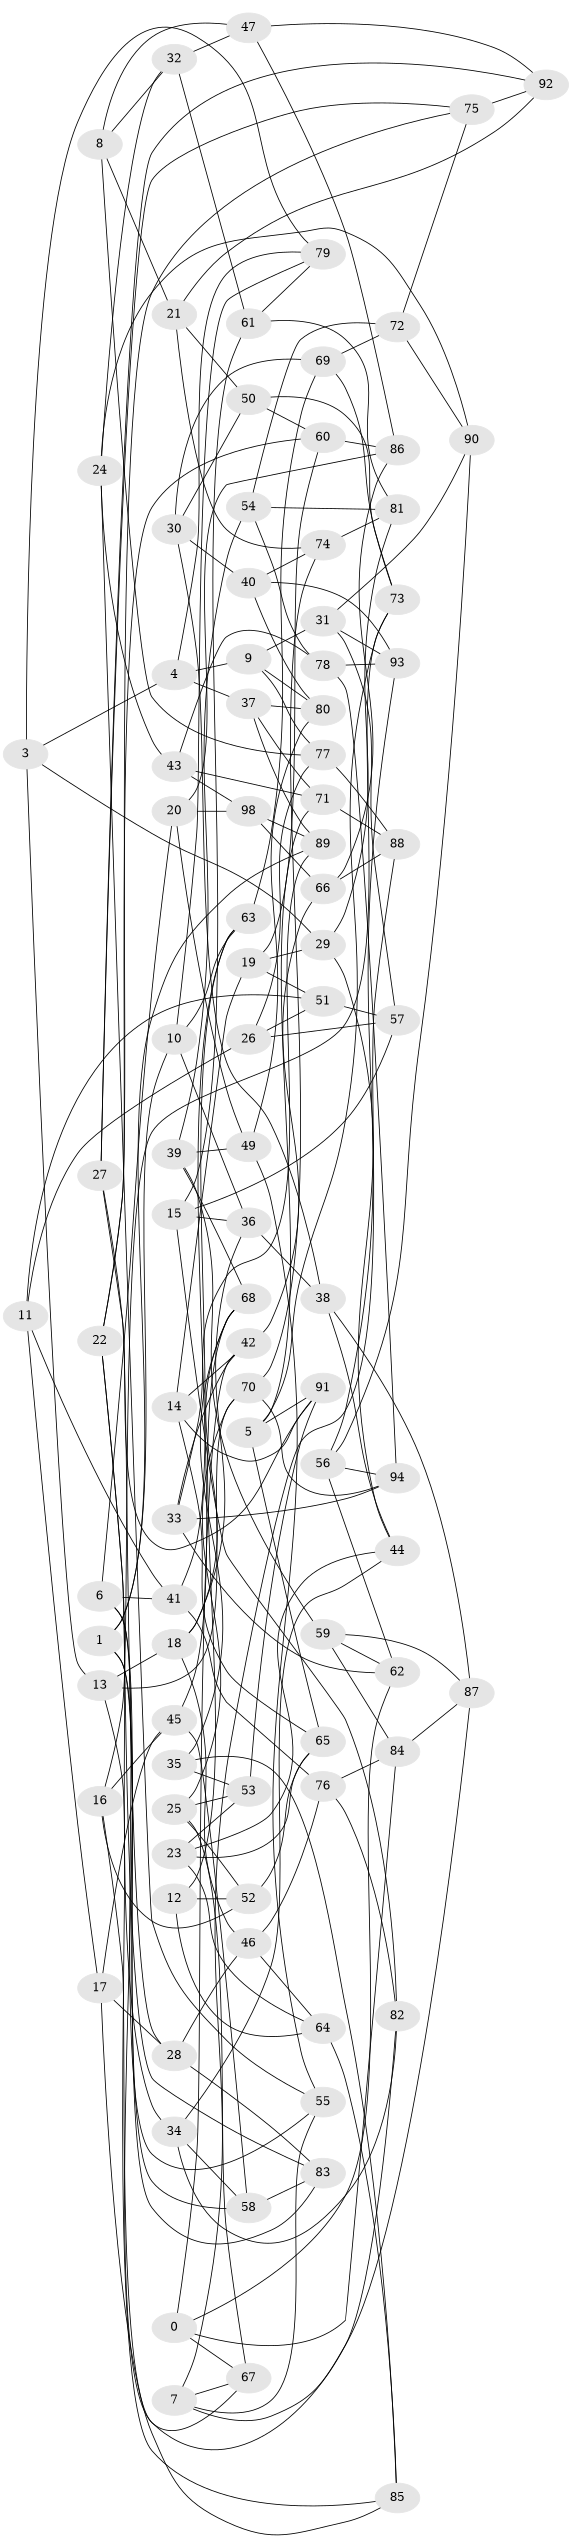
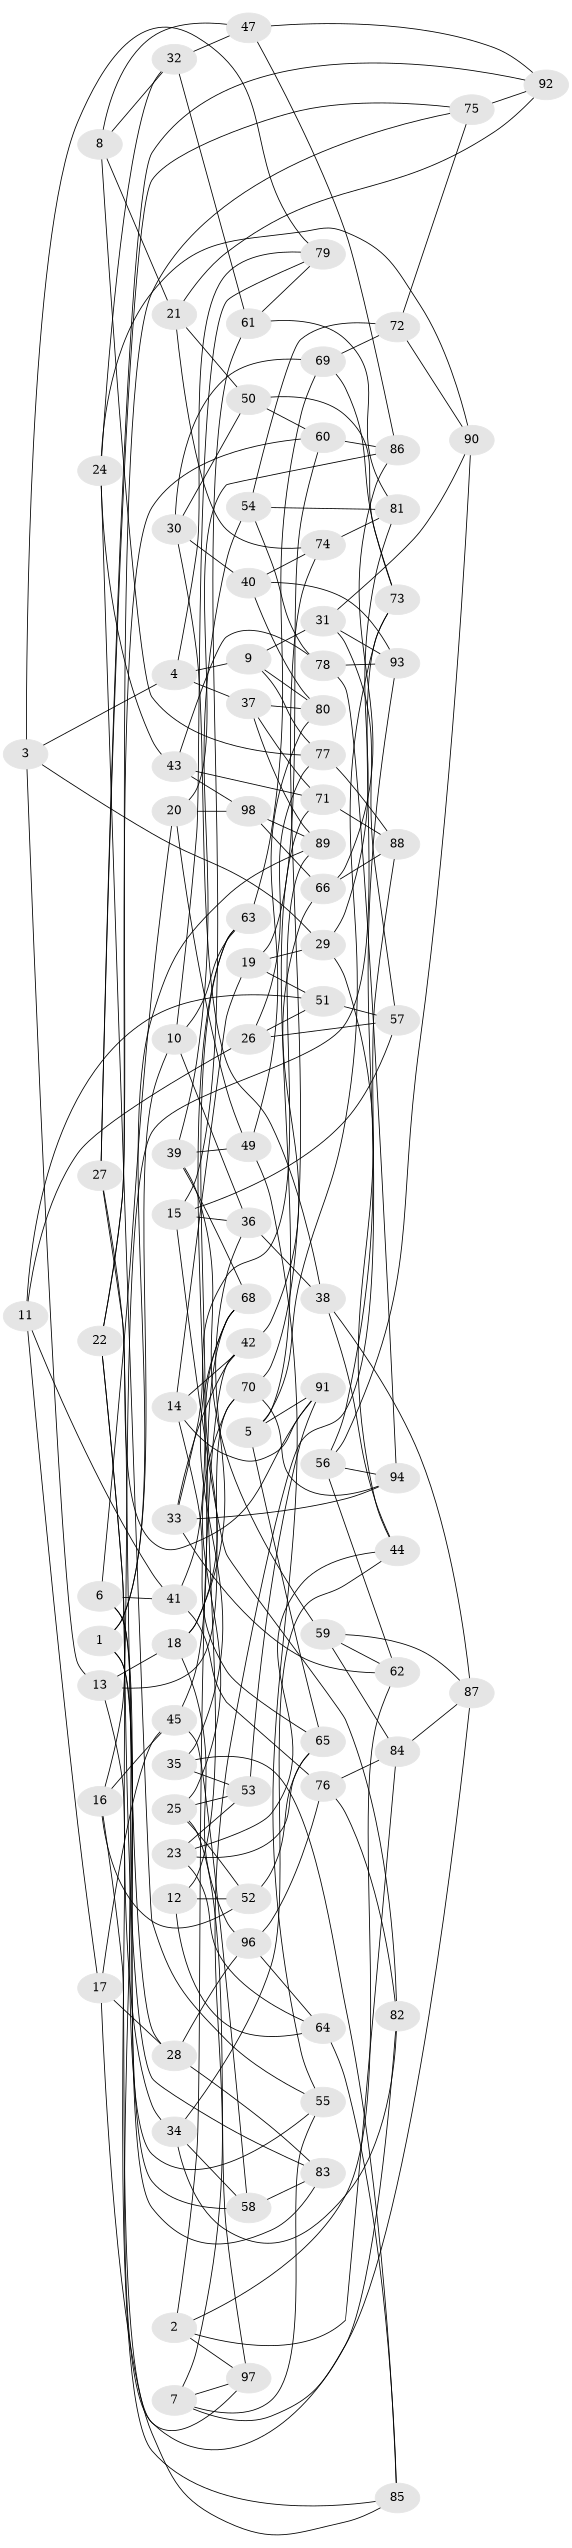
node "46": label "46" -> "96"
node "0": label "0" -> "2"
node "67": label "67" -> "97"
